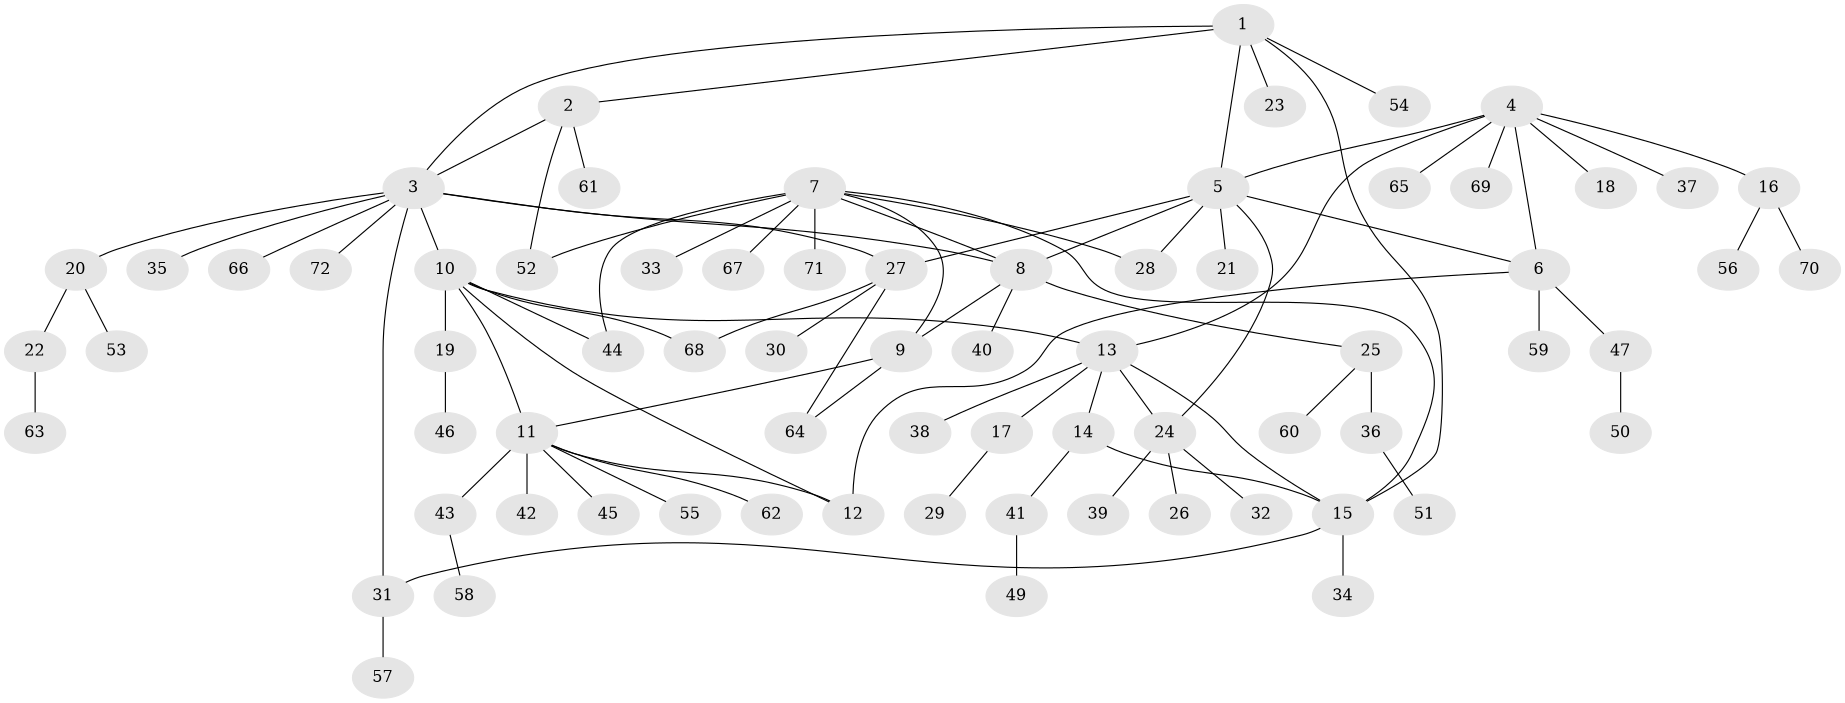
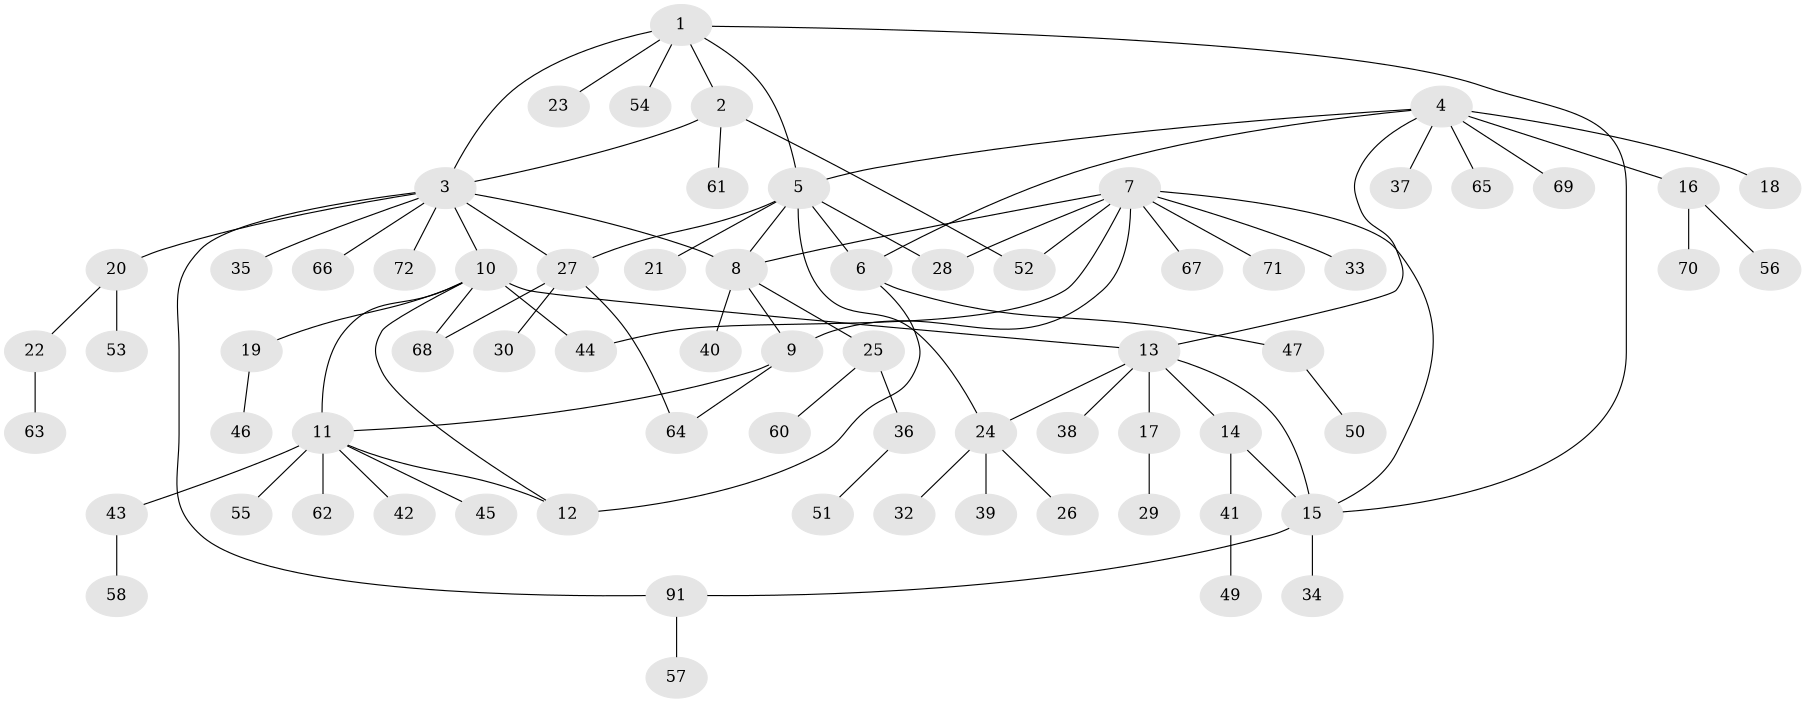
node "59": removed
node "31": label "31" -> "91"
